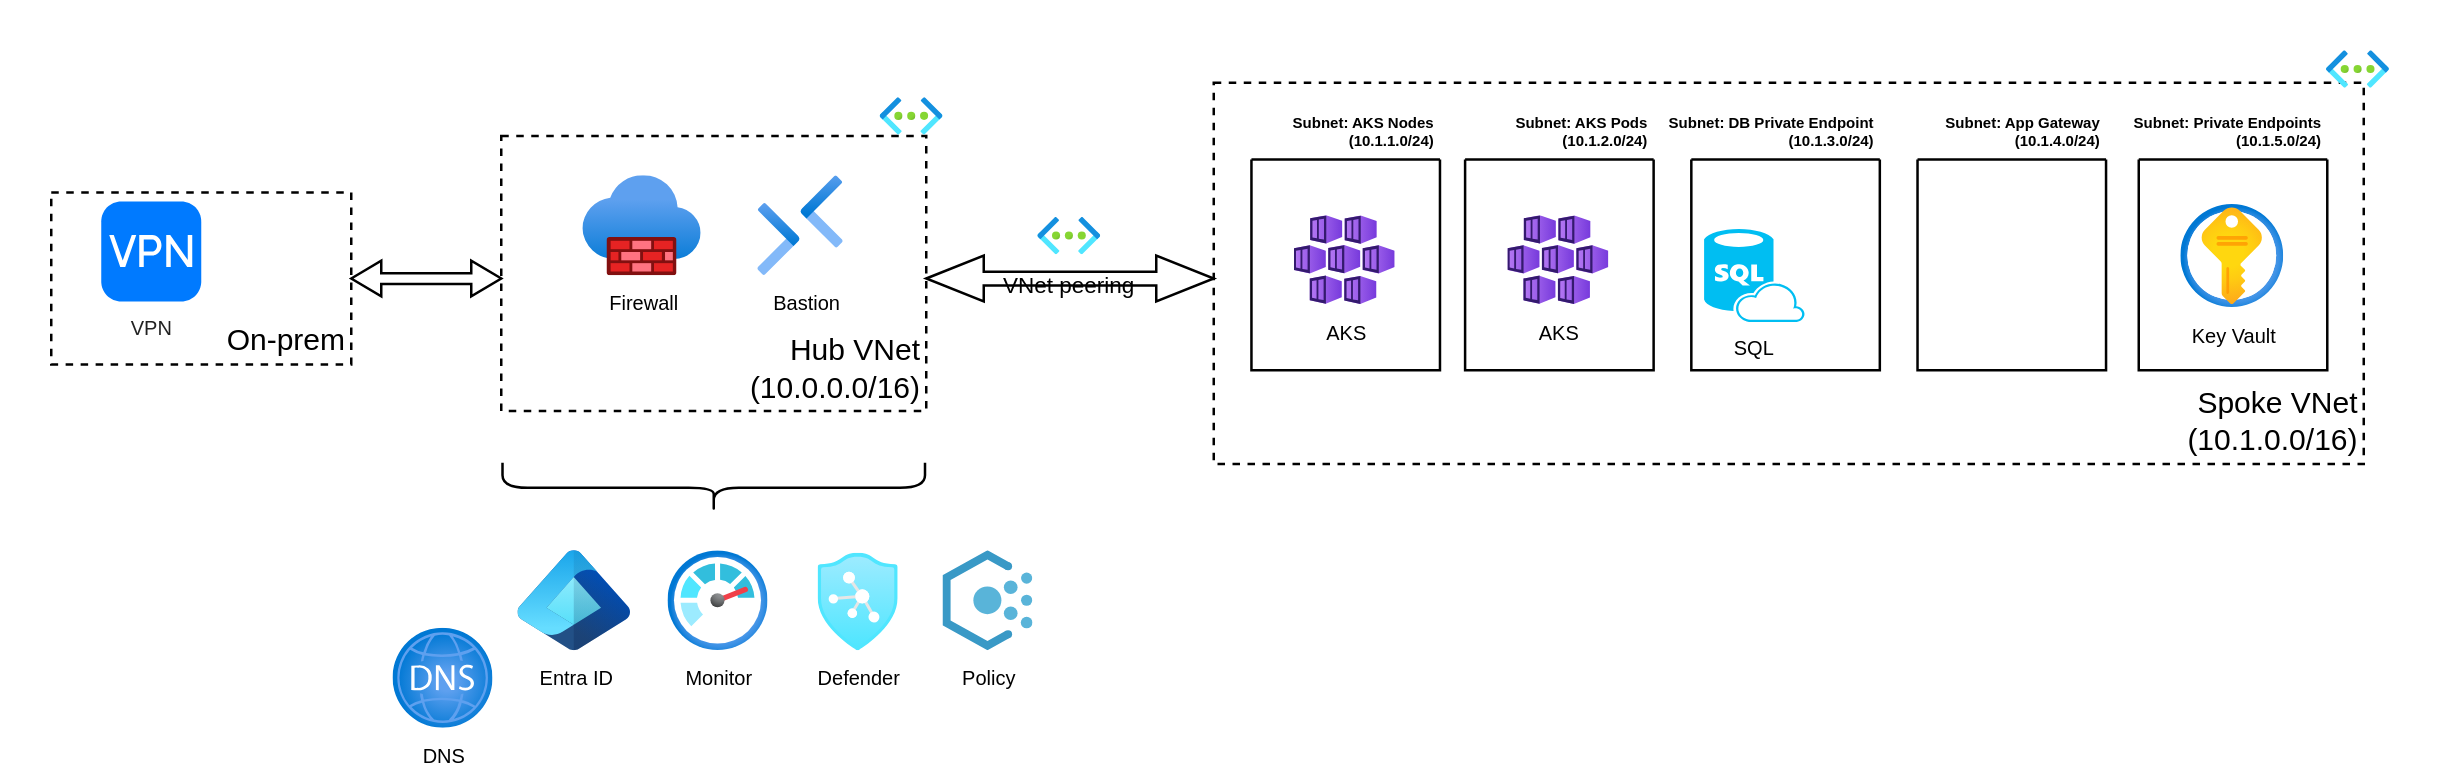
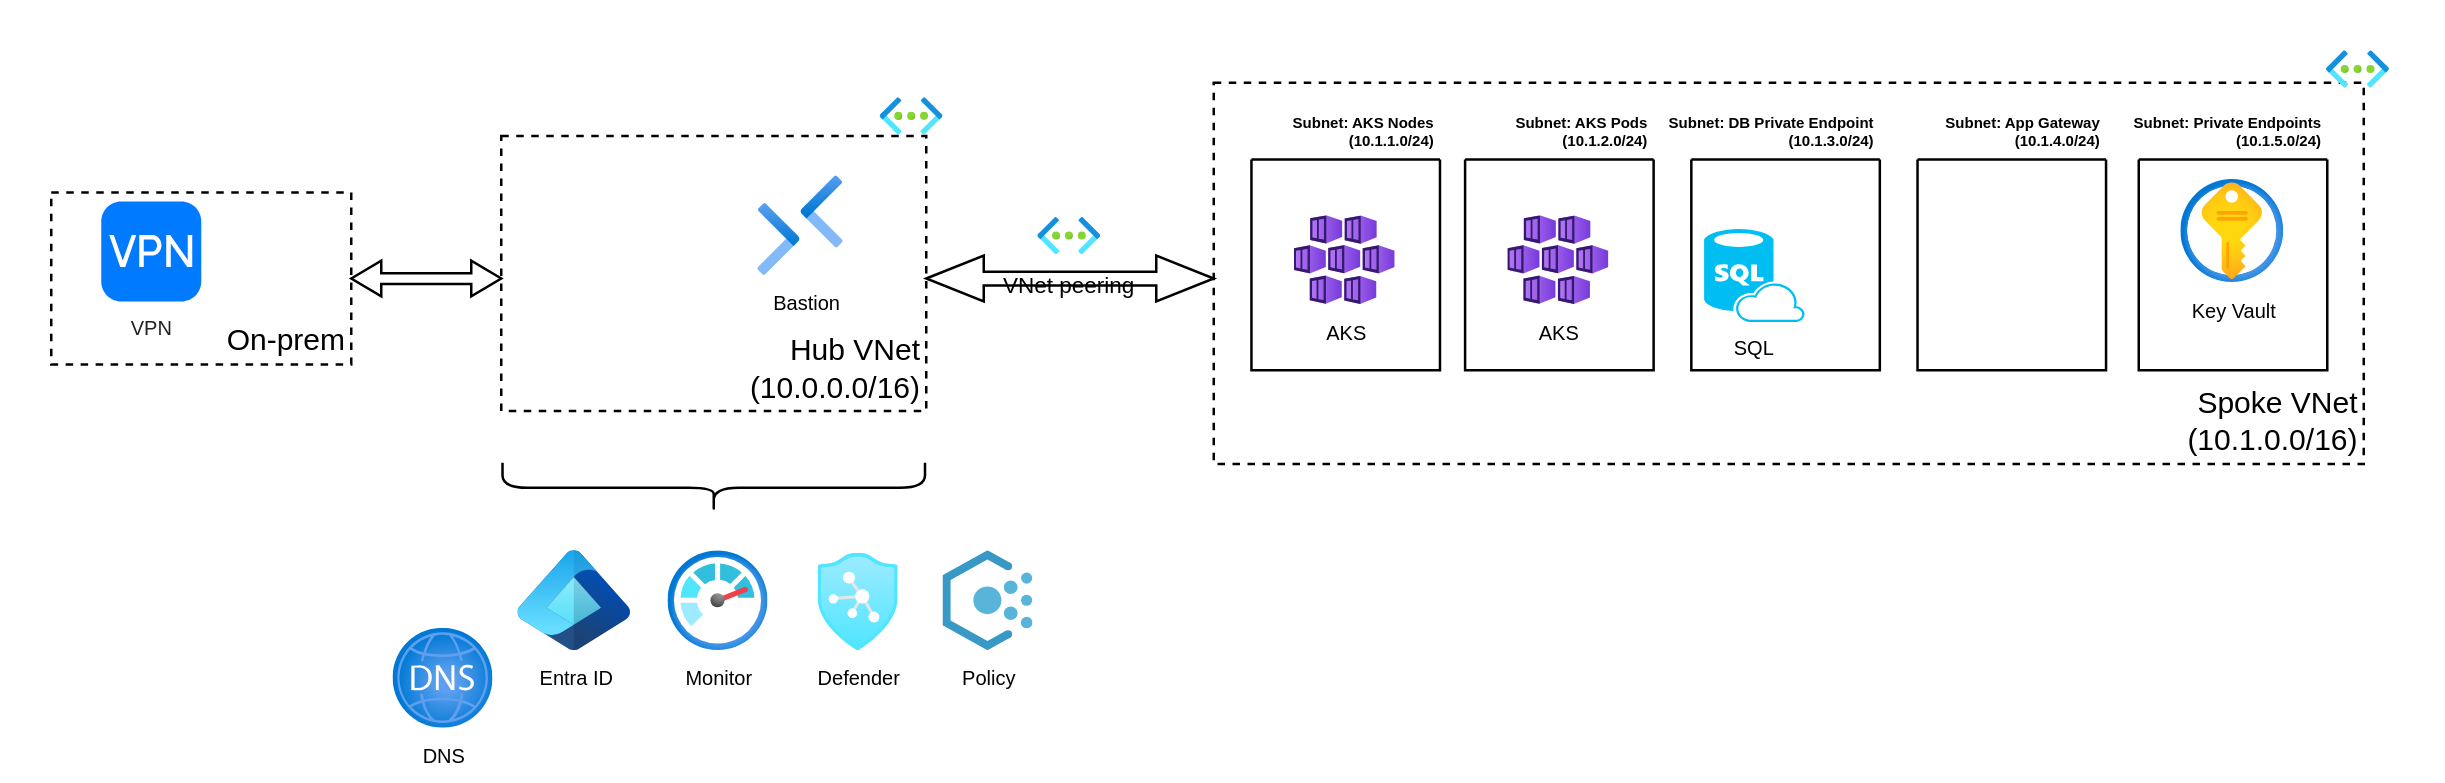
node "Firewall": removed
node "Key Vault": moved (2233, 257) -> (2233, 232)
